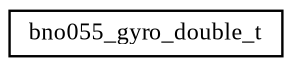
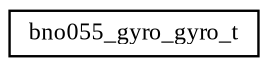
node "bno055_gyro_double_t": label "bno055_gyro_double_t" -> "bno055_gyro_gyro_t"
